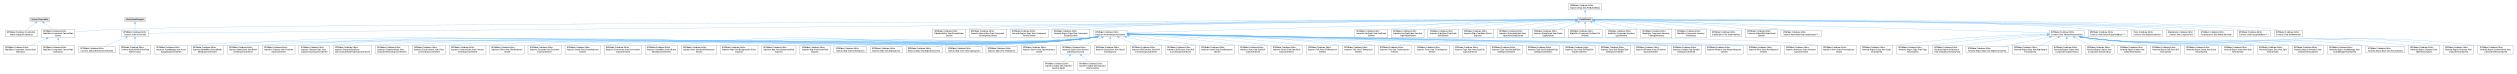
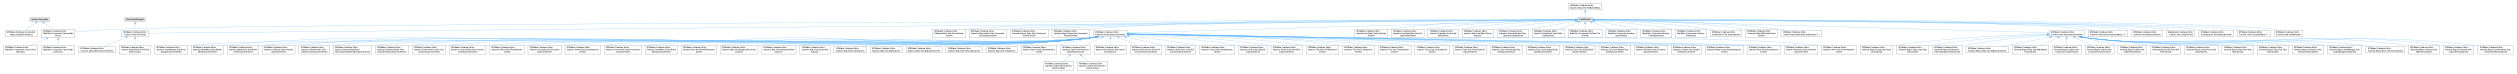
node "Troop.Codebase.Editor. Common.View.InspectorItemUnit": label "Troop.Codebase.Editor. Common.View.InspectorItemUnit" -> "RPGMaker.Codebase.Editor. Common.View.InspectorItemUnit"
